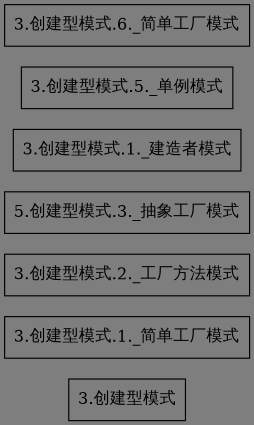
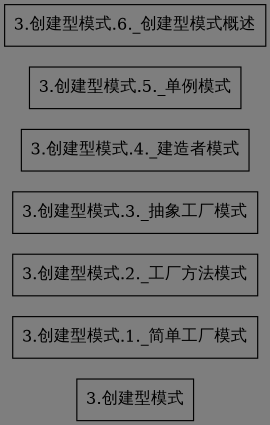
node "3.创建型模式.6._简单工厂模式": label "3.创建型模式.6._简单工厂模式" -> "3.创建型模式.6._创建型模式概述"
node "3.创建型模式.1._建造者模式": label "3.创建型模式.1._建造者模式" -> "3.创建型模式.4._建造者模式"
node "5.创建型模式.3._抽象工厂模式": label "5.创建型模式.3._抽象工厂模式" -> "3.创建型模式.3._抽象工厂模式"
